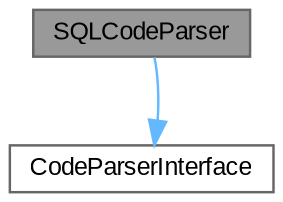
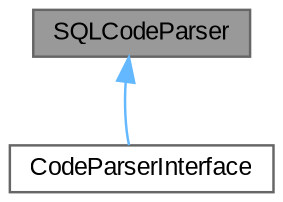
edge "SQLCodeParser" -> "CodeParserInterface": reversed
